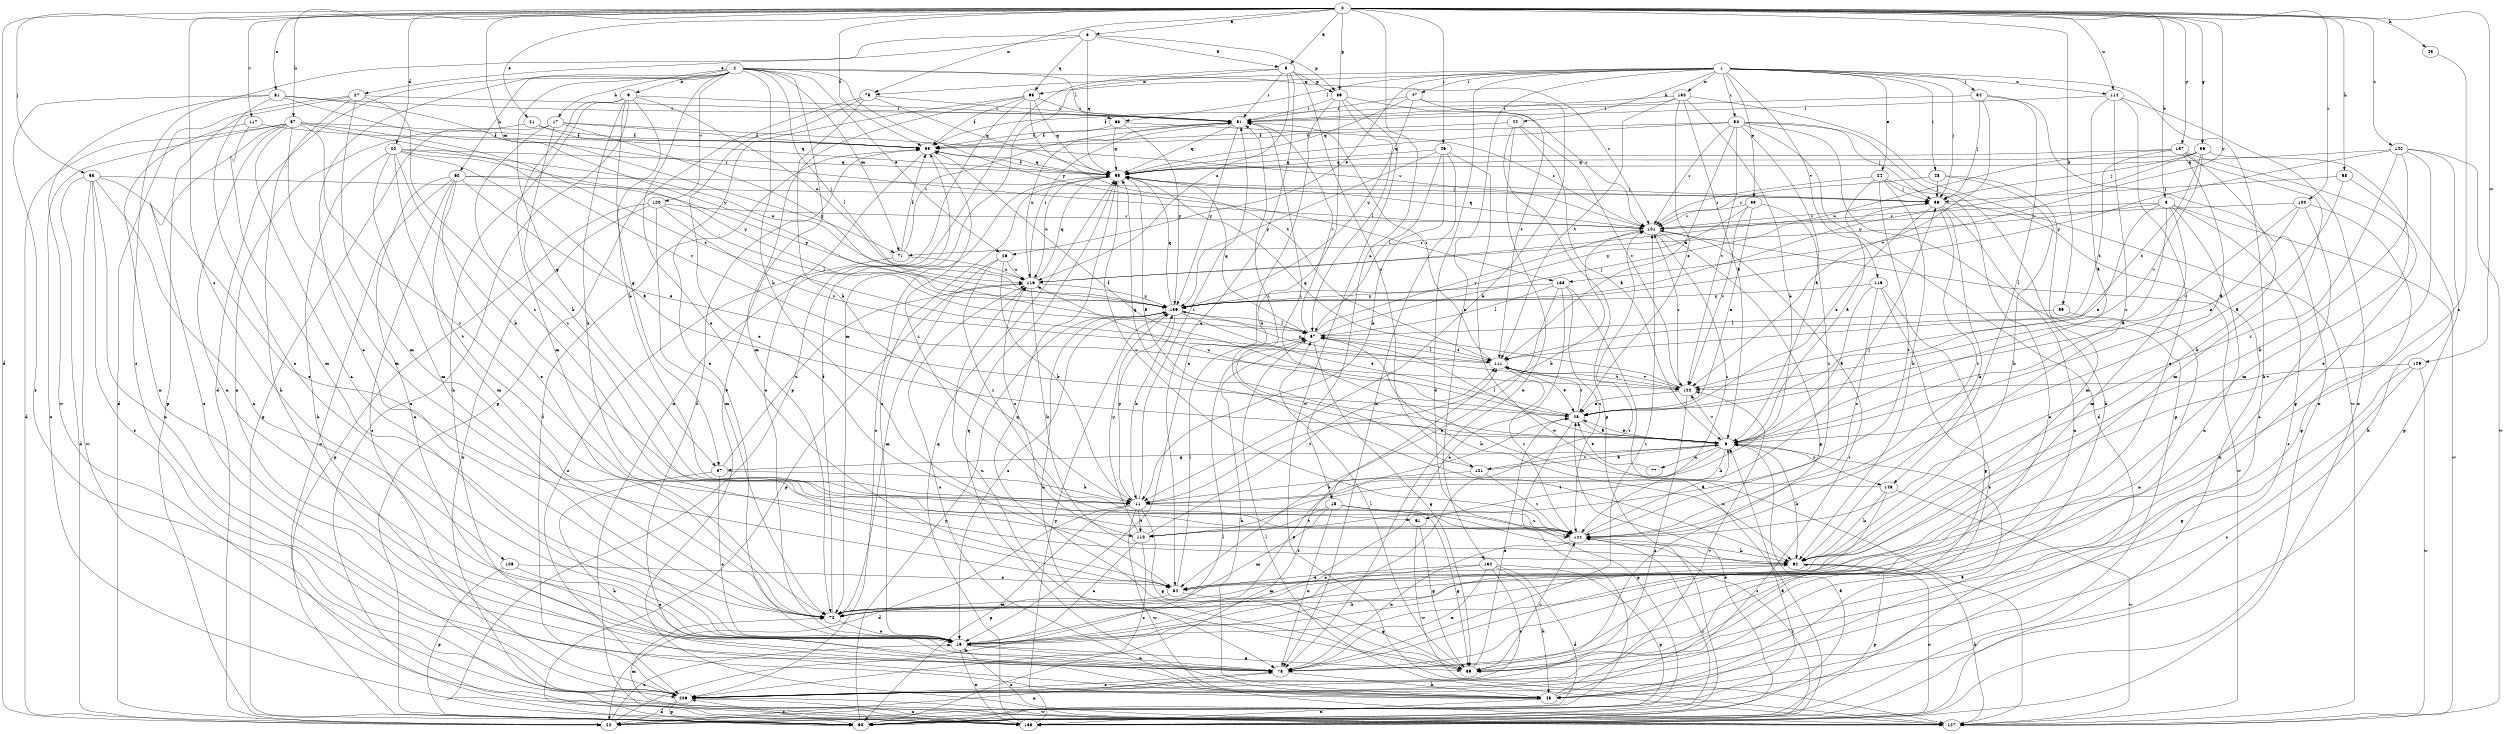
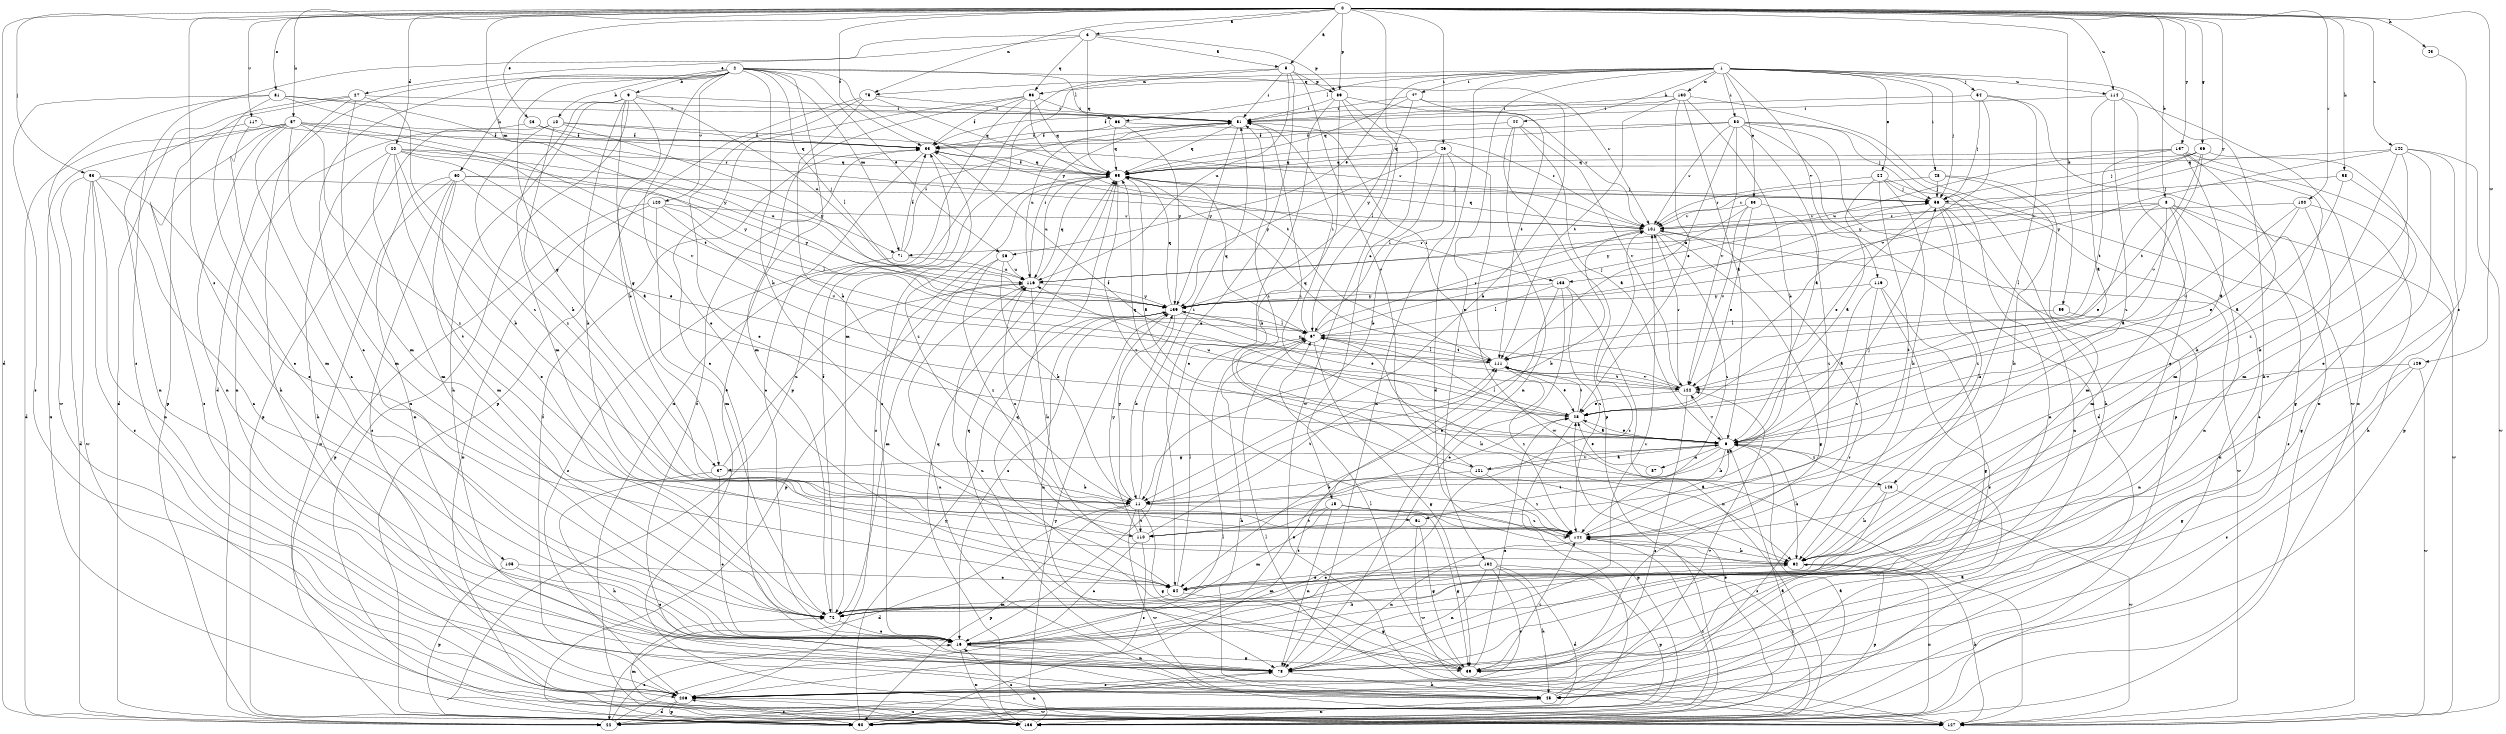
node "21": label "21" -> "23"
node "17": label "17" -> "10"
node "77": label "77" -> "87"
